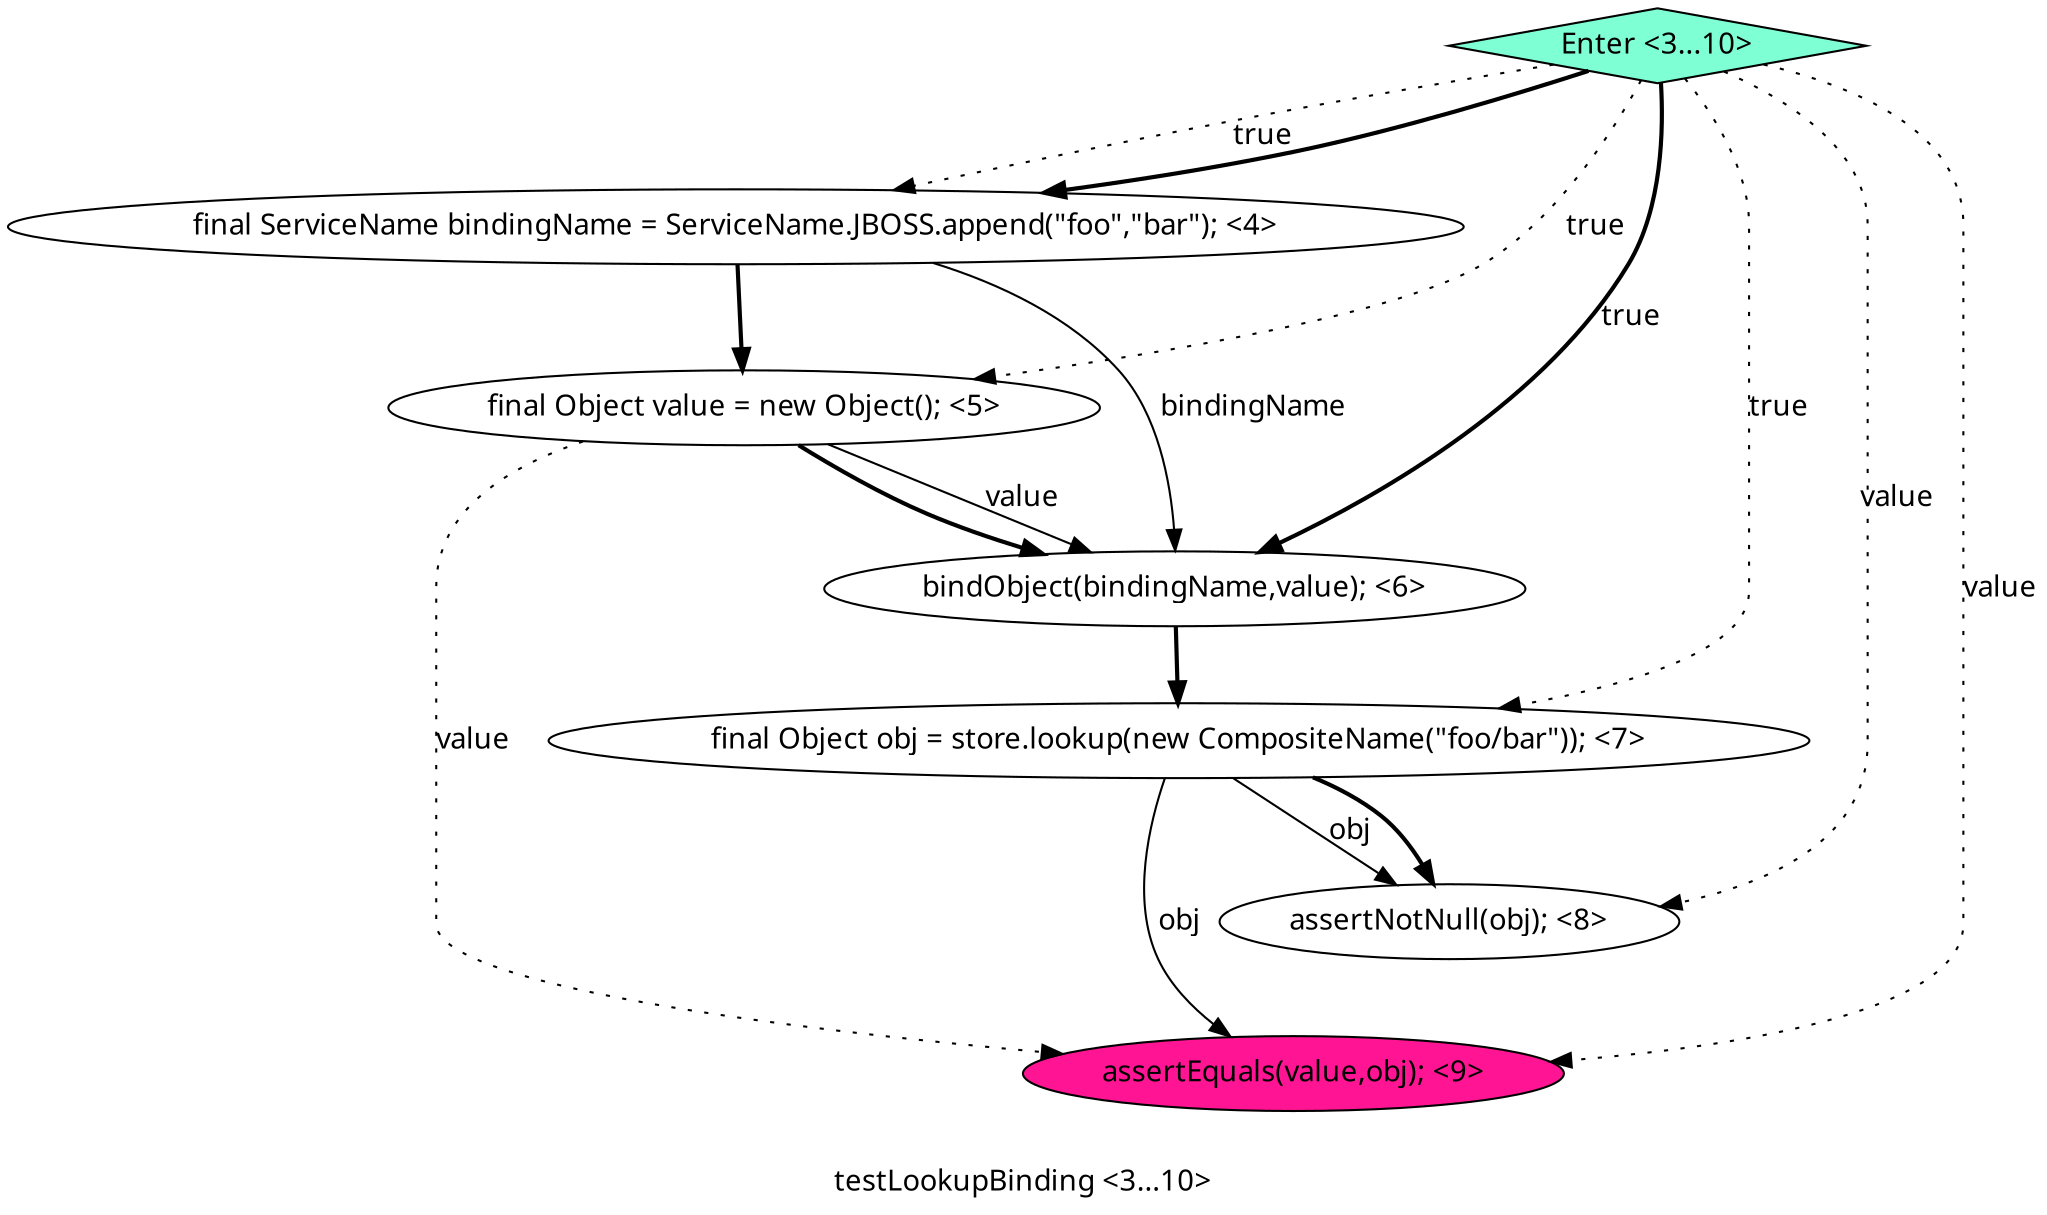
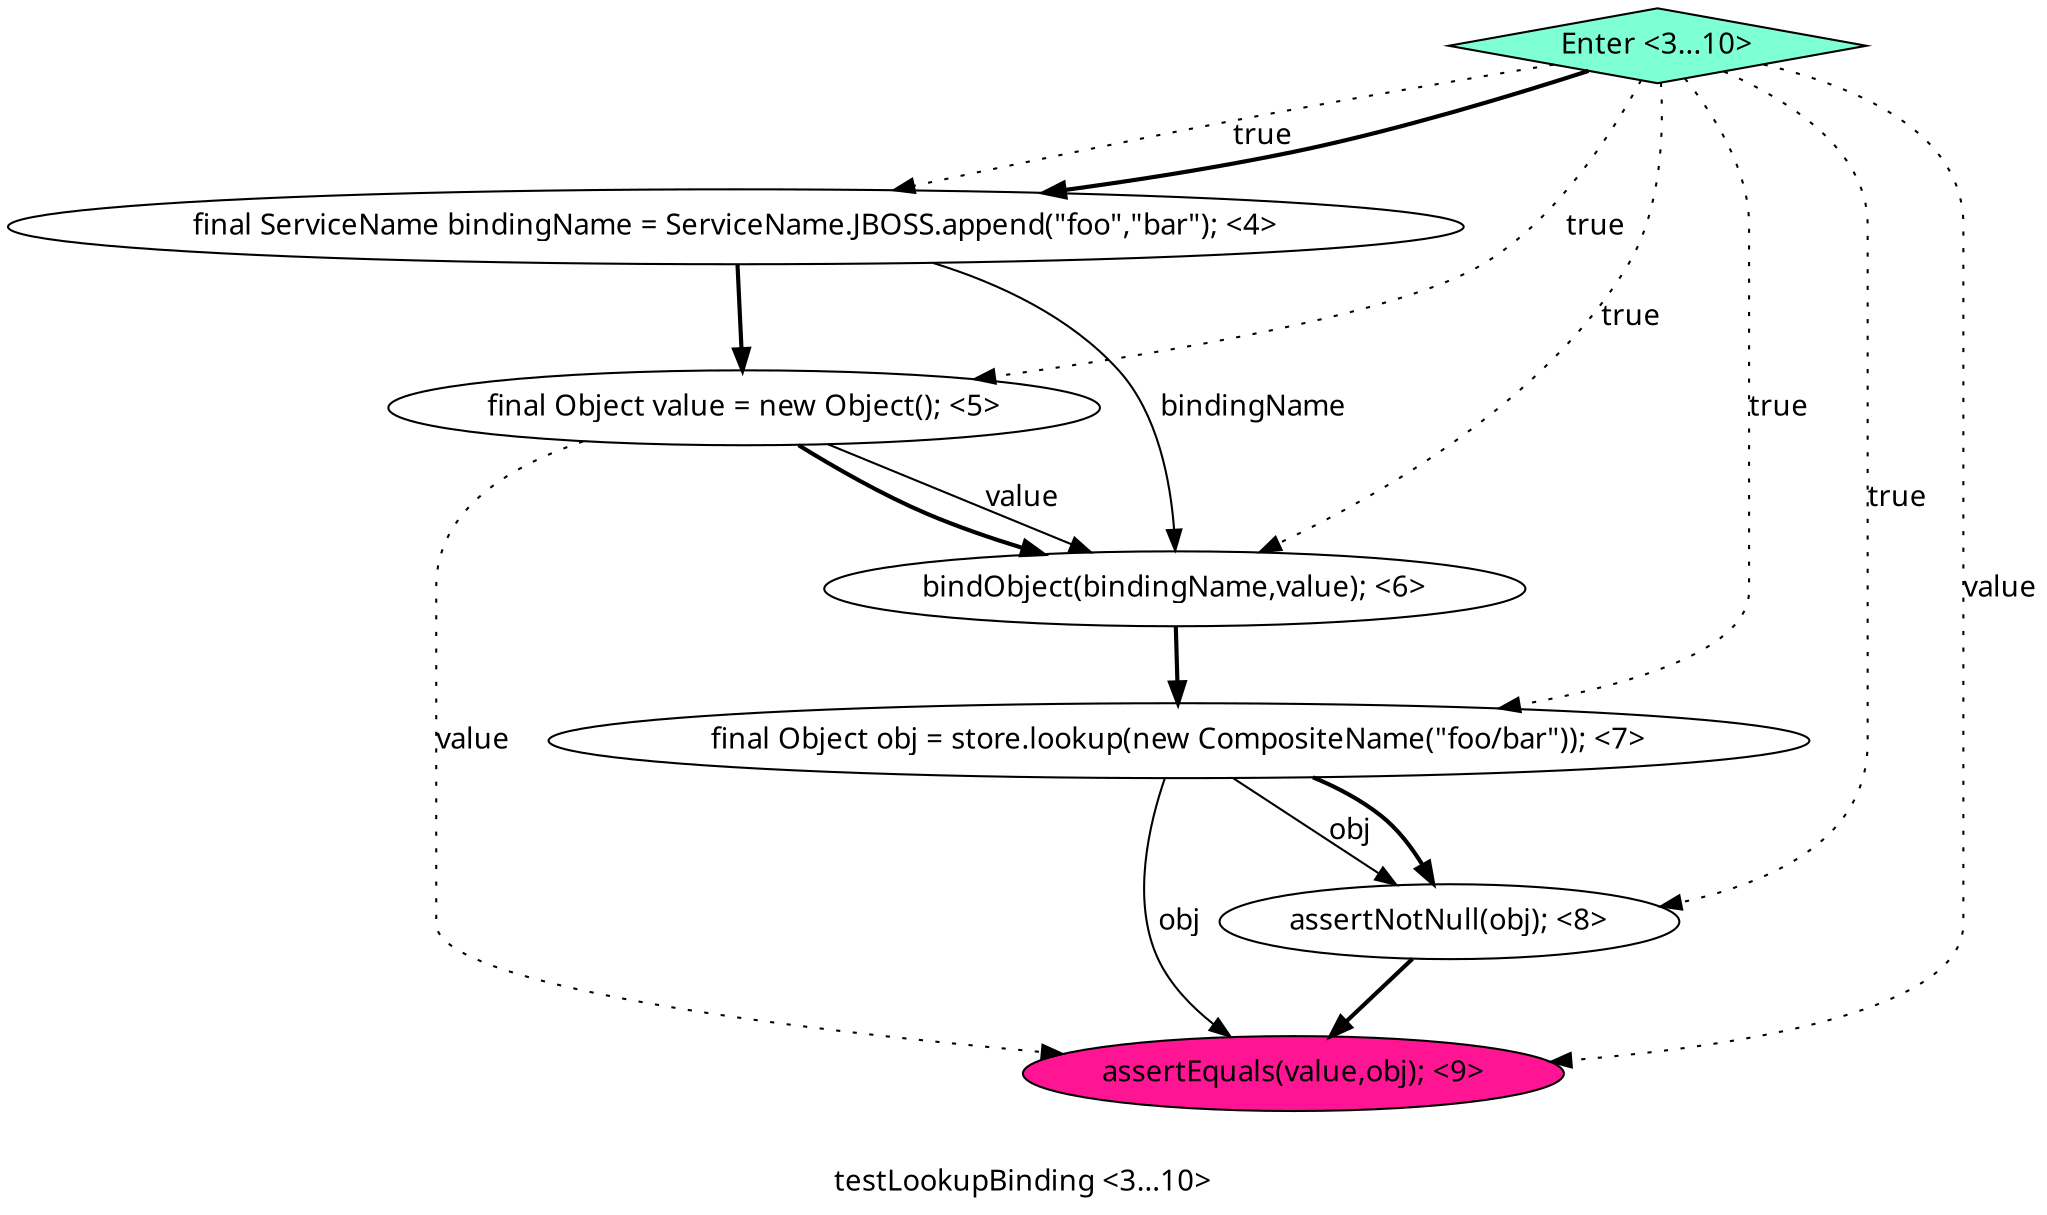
edge "Enter <3...10>" -> "bindObject(bindingName,value); <6>": style bold -> dotted
edge "Enter <3...10>" -> "assertNotNull(obj); <8>": label "value" -> "true"
edge "assertNotNull(obj); <8>" -> "assertEquals(value,obj); <9>": added
